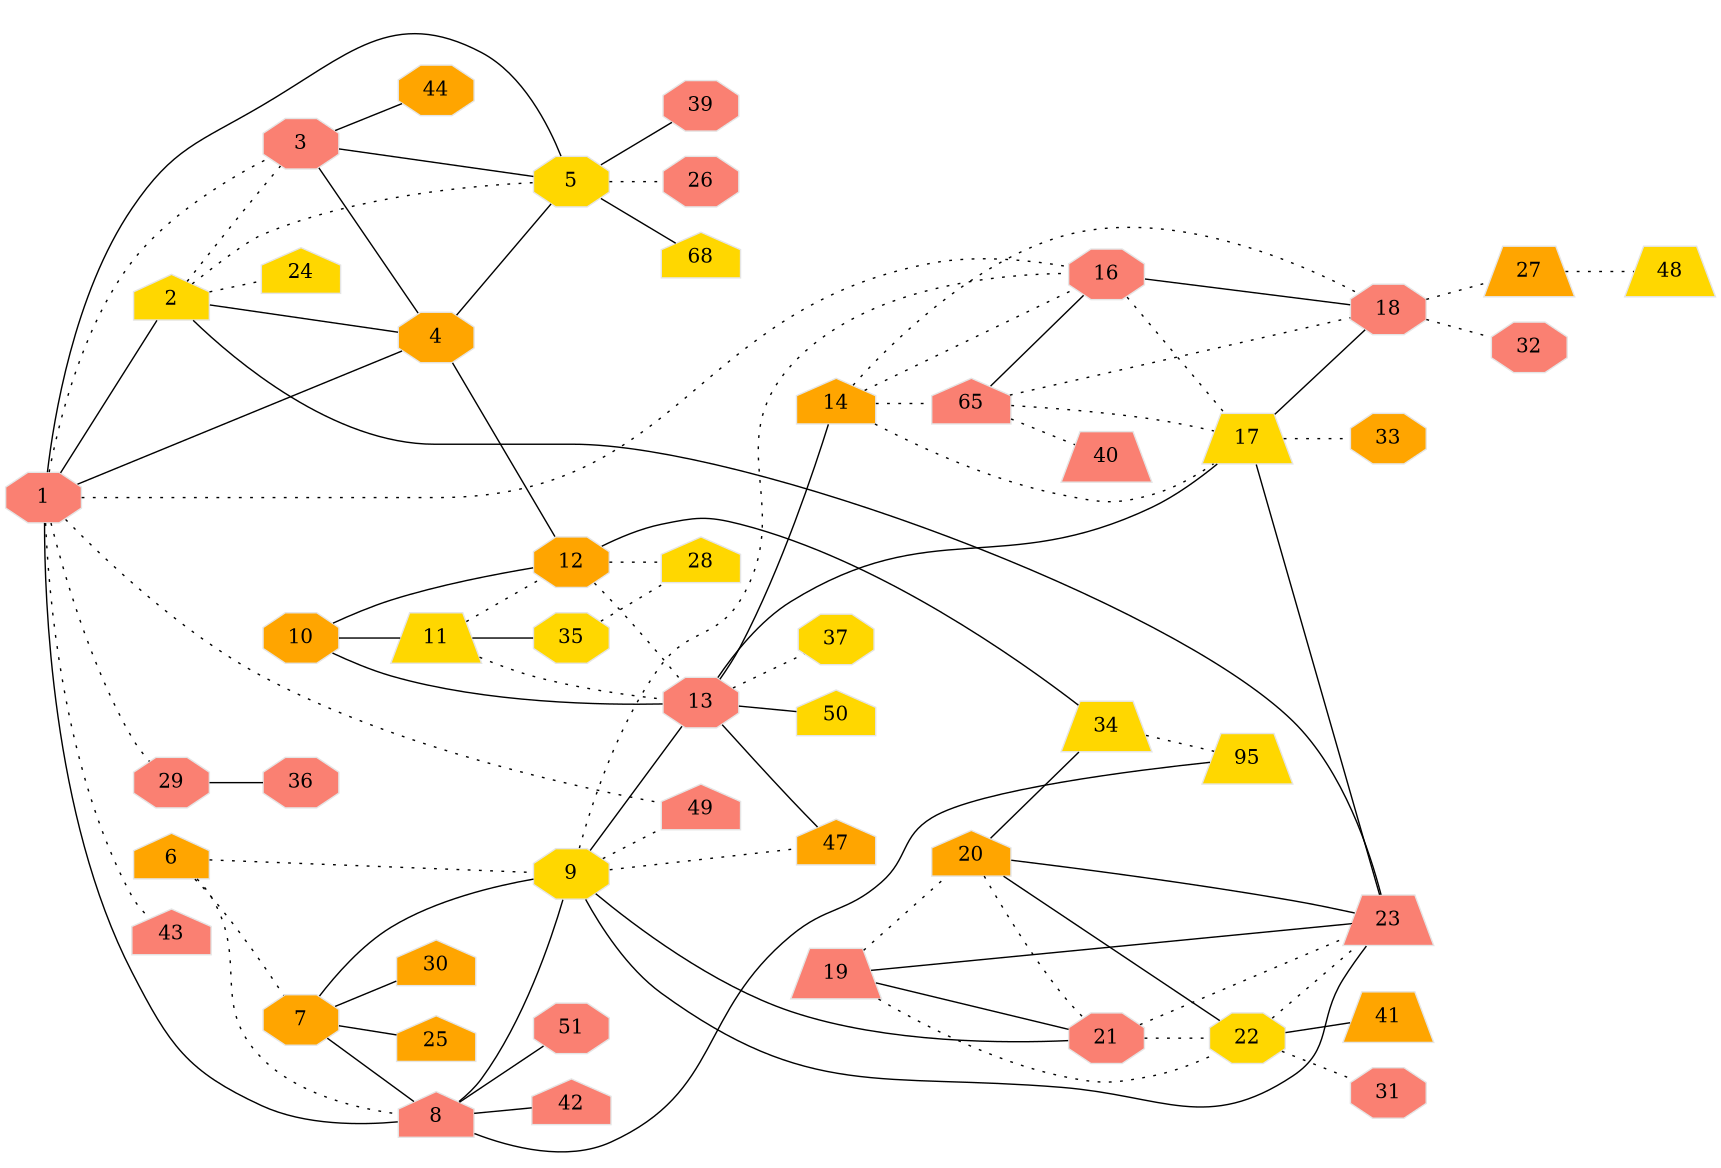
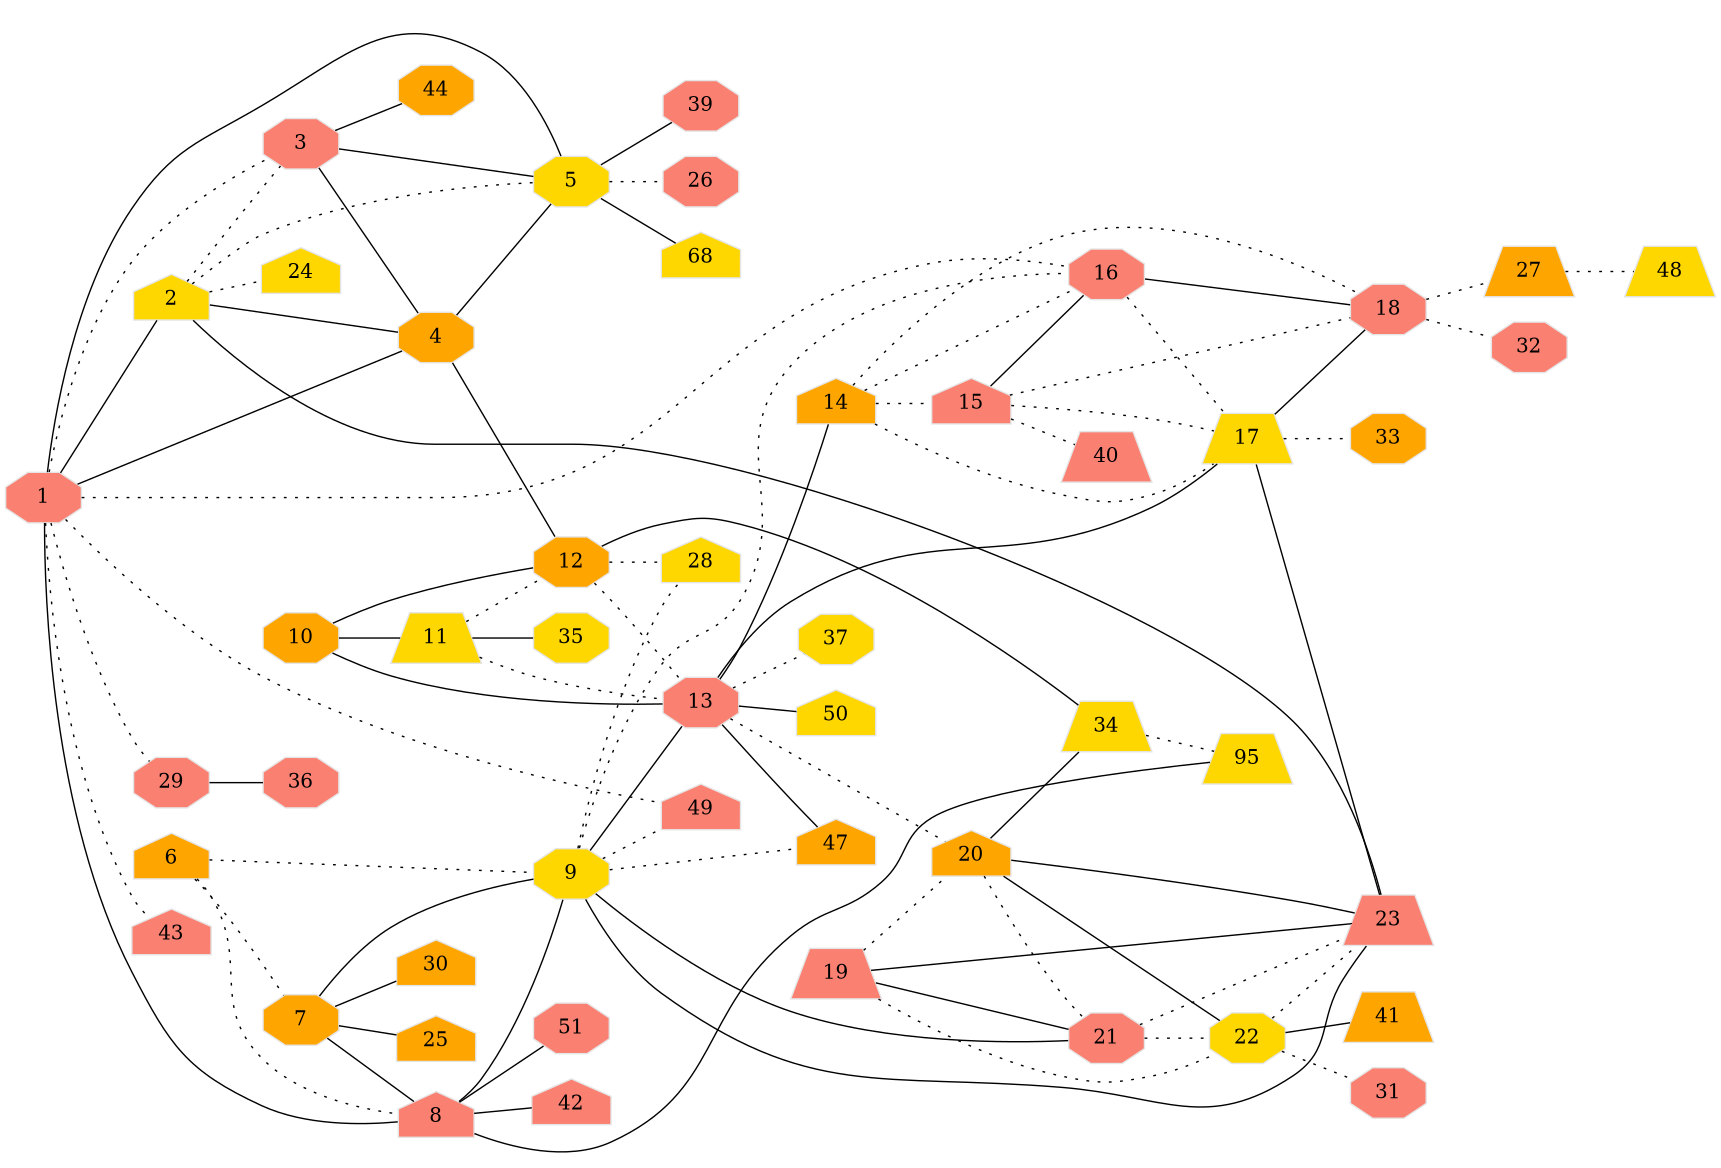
node "65": label "65" -> "15"
edge "28" -- "35": now "28" -- "9"
edge "13" -- "20": added
